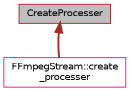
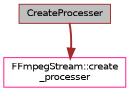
edge "FFmpegStream::create _processer" -> "CreateProcesser": reversed
